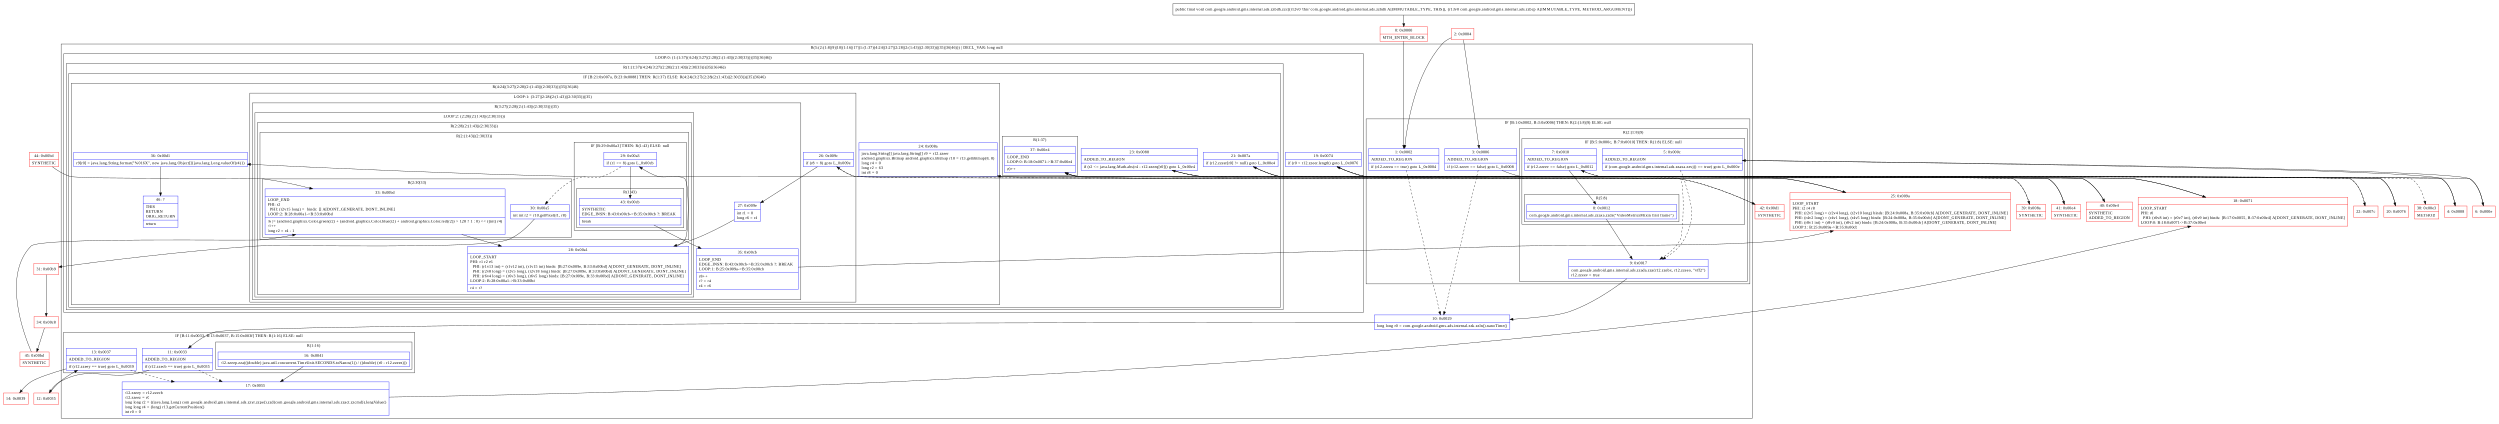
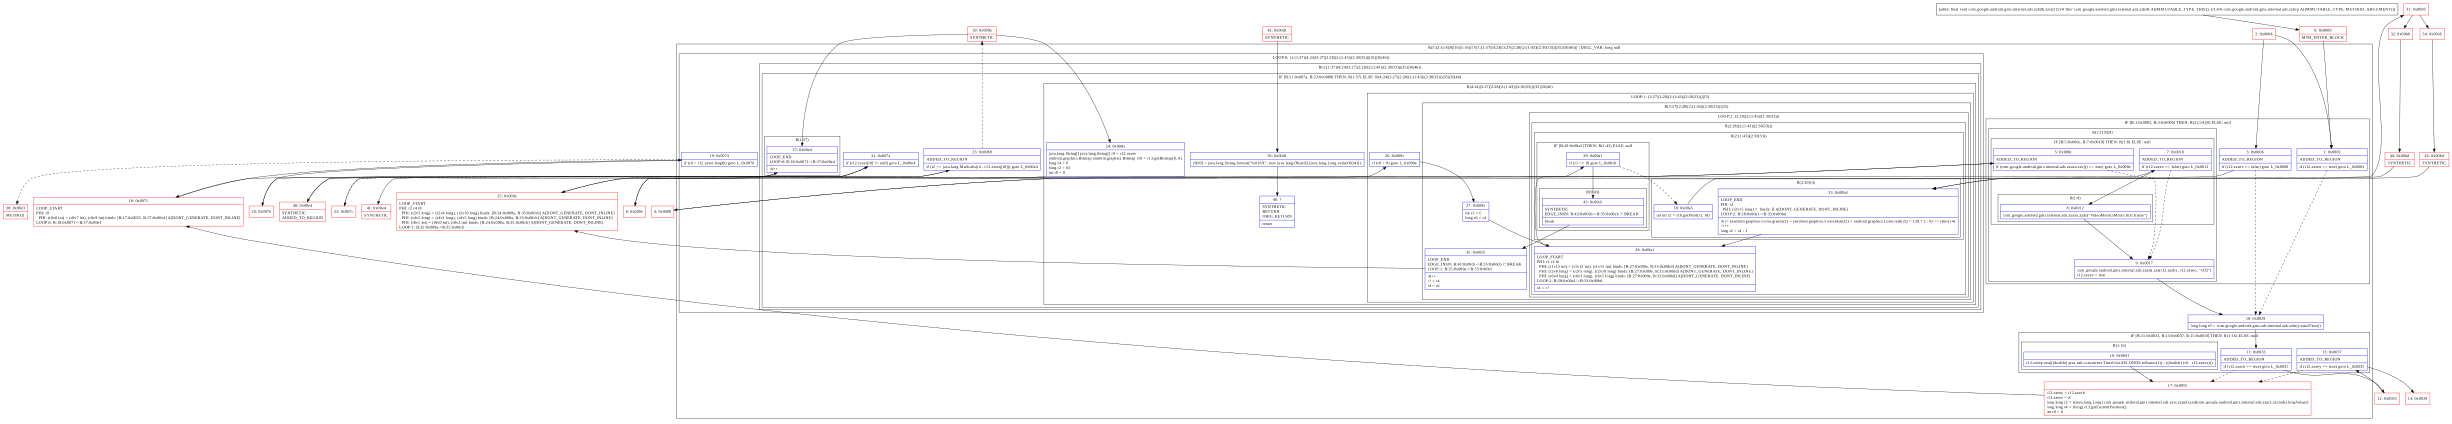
node "32: 0x00bb": added
edge "41: 0x00e4" -> "37: 0x00e4": now "39: 0x008a" -> "37: 0x00e4"
edge "26: 0x009c" -> "42: 0x00d1": removed
cluster "R(1:43)": label "R(1:43)" -> "R(9:43)"
cluster "R(5:8)": label "R(5:8)" -> "R(1:8)"
node "46: ?": text "THIS" -> "SYNTHETIC"
node "17: 0x0055": color blue -> red
